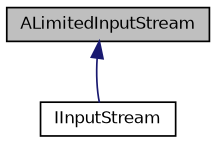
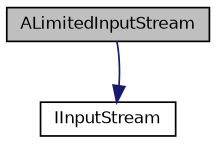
edge "IInputStream" -> "ALimitedInputStream": reversed
